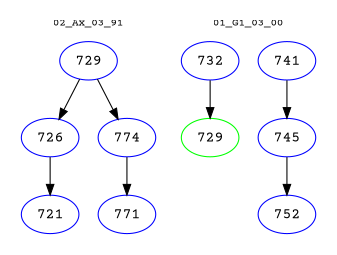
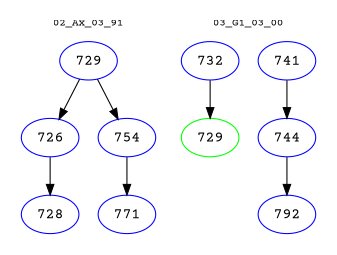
cluster "01_G1_03_00": label "01_G1_03_00" -> "03_G1_03_00"
node "774": label "774" -> "754"
node "745": label "745" -> "744"
node "721": label "721" -> "728"
node "752": label "752" -> "792"
